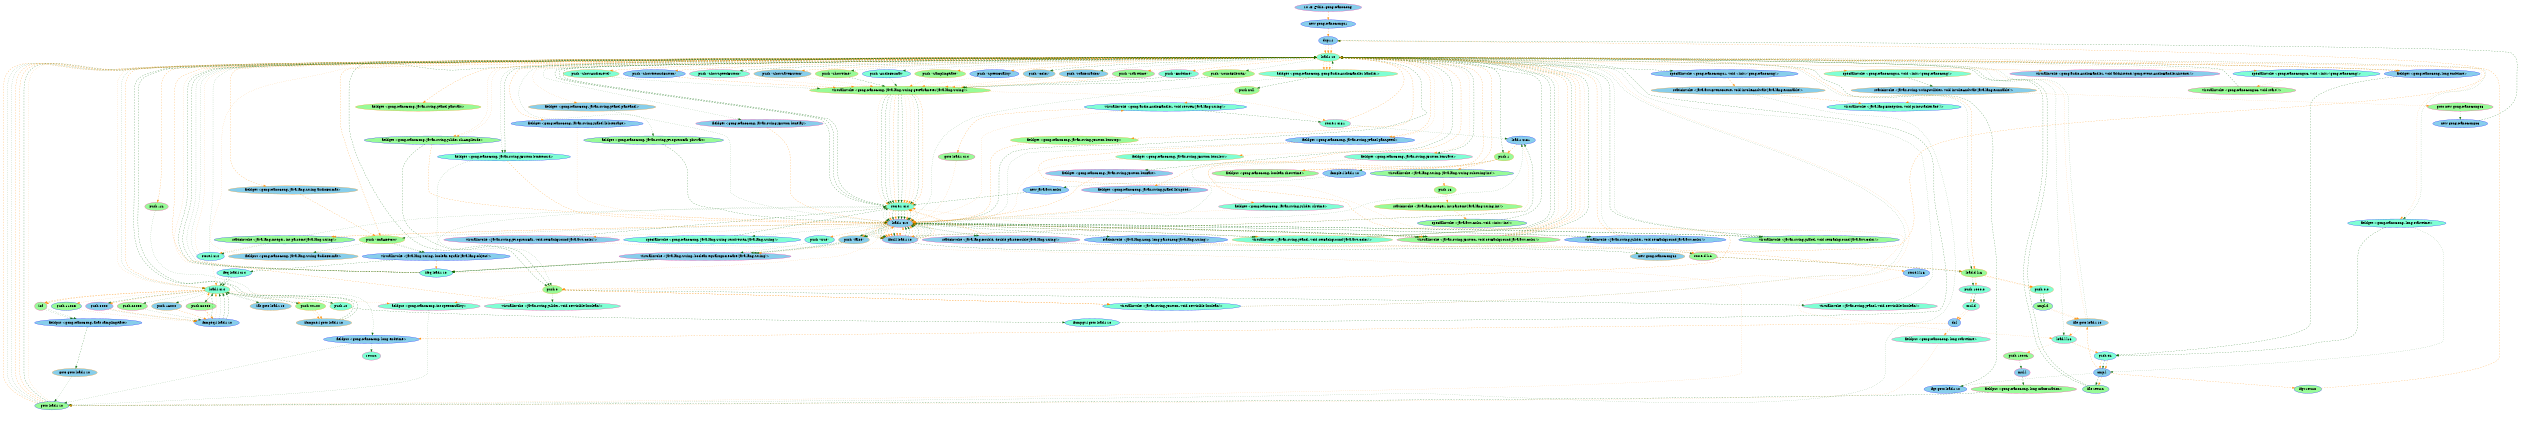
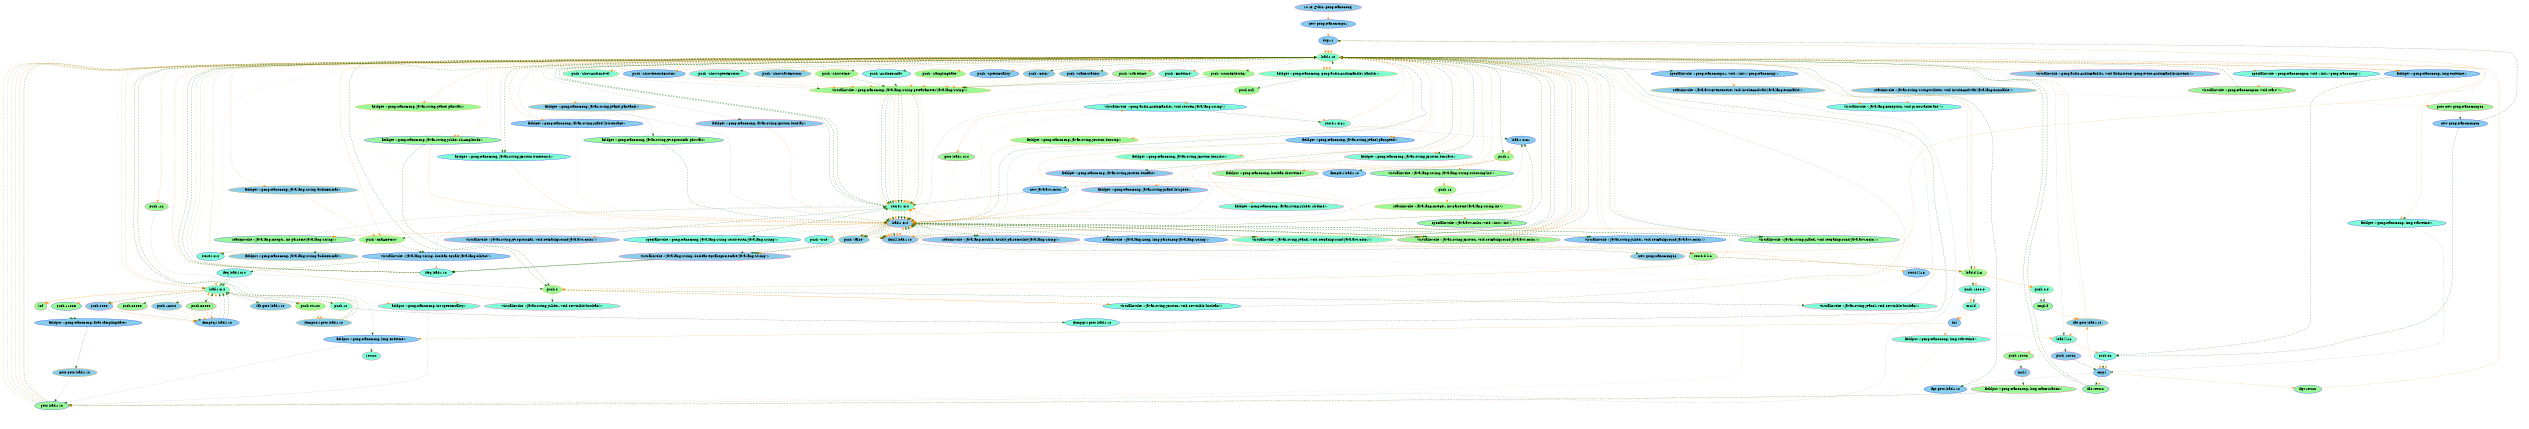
node "specialinvoke <gong.NanoGong$2: void <init>(gong.NanoGong)>": removed
edge "fieldget <gong.NanoGong: javax.swing.JButton btnRecord>" -> "push 0": now "ifeq load.i $r4" -> "push 0"
edge "ifeq load.r r0" -> "load.r $r4": now "fieldget <gong.NanoGong: javax.swing.JPanel panWait>" -> "load.r $r4"
edge "fieldget <gong.NanoGong: long startTime>" -> "push 0L": now "new gong.NanoGong$3" -> "push 0L"
node "push 1200L": added
